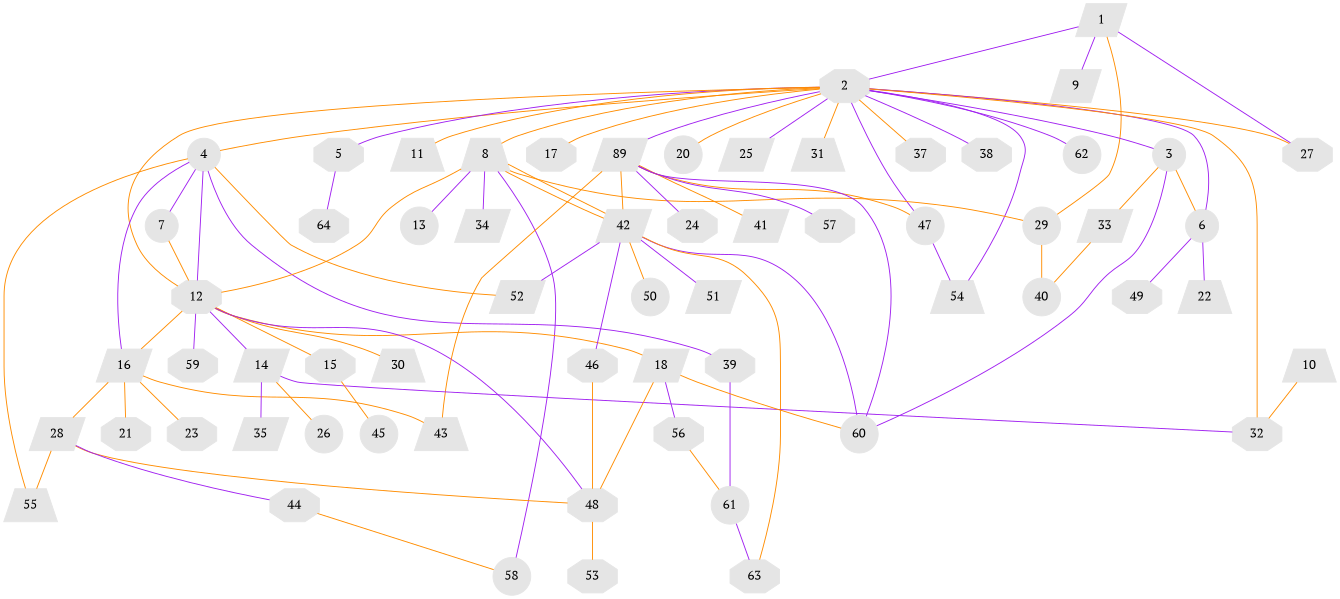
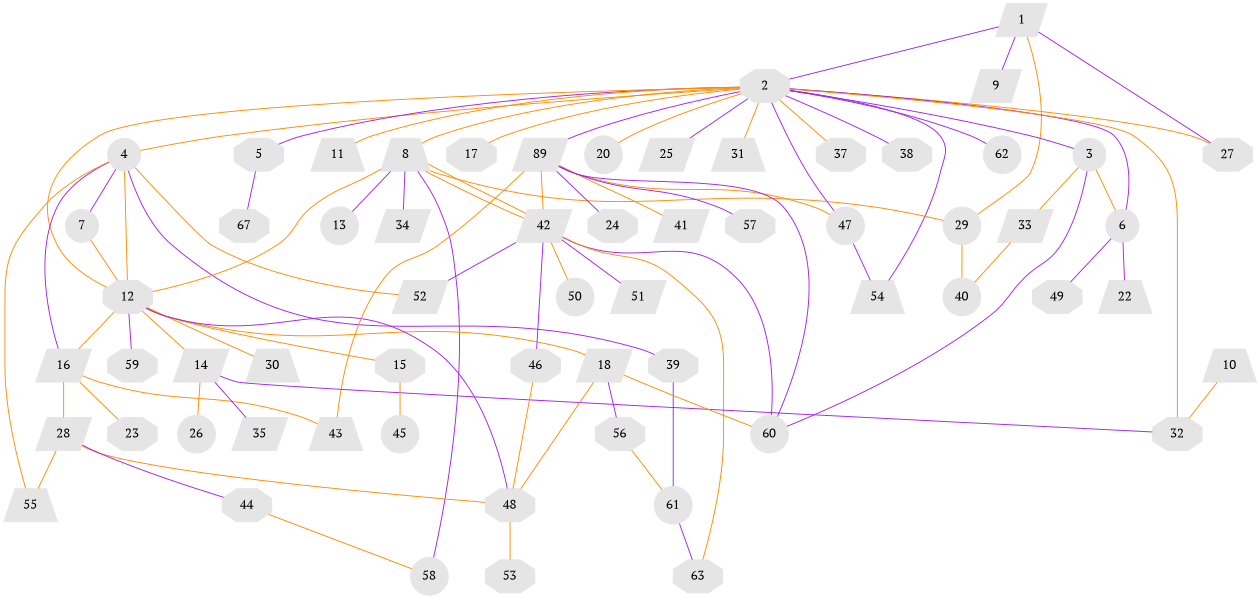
edge "4" -- "12": color purple -> darkorange
node "64": label "64" -> "67"
edge "12" -- "14": color purple -> darkorange
node "21": removed
